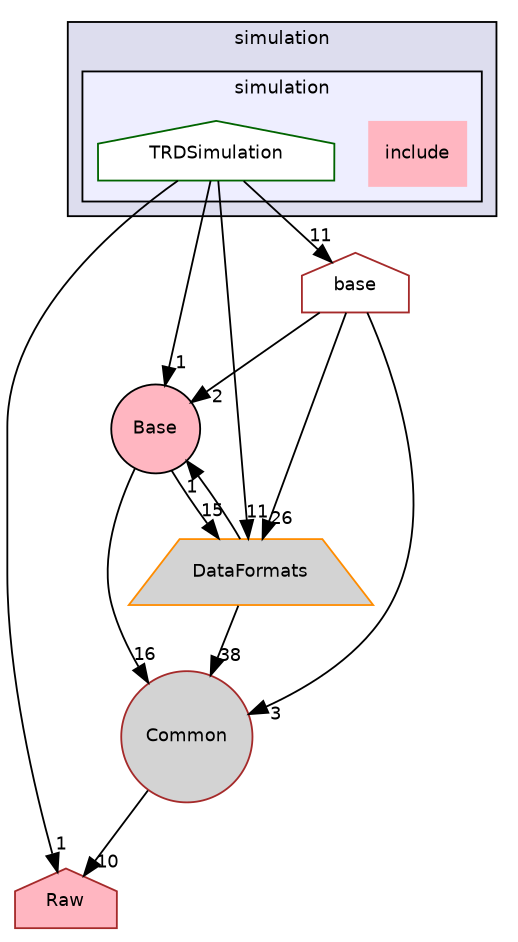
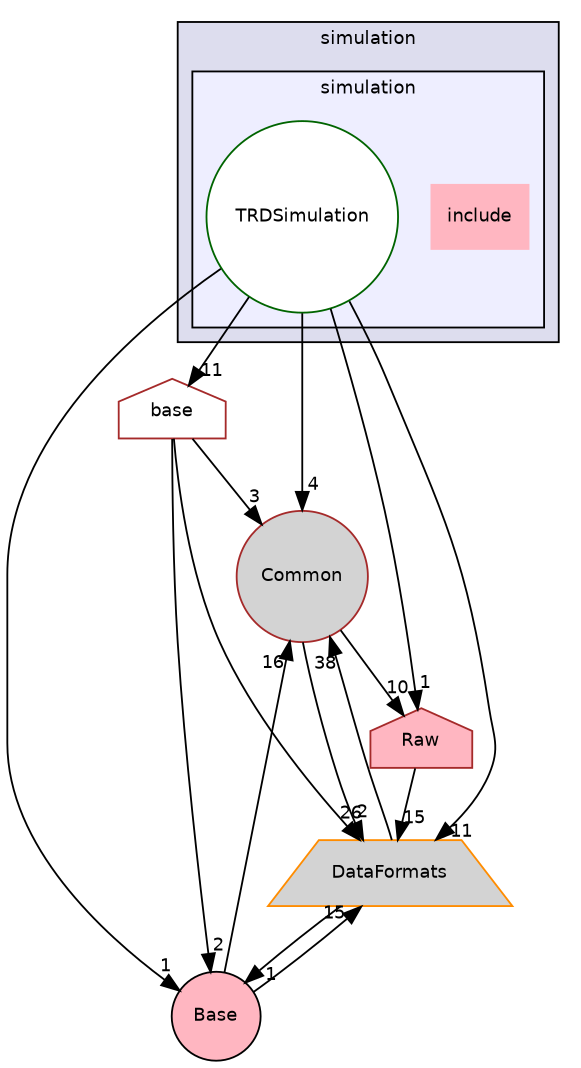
node "TRDSimulation": shape house -> circle
edge "TRDSimulation" -> "Common": added
edge "Common" -> "DataFormats": added
edge "Raw" -> "DataFormats": added
